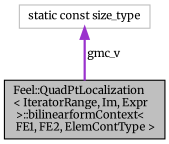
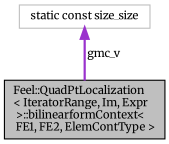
node "static const size_type": label "static const size_type" -> "static const size_size"
